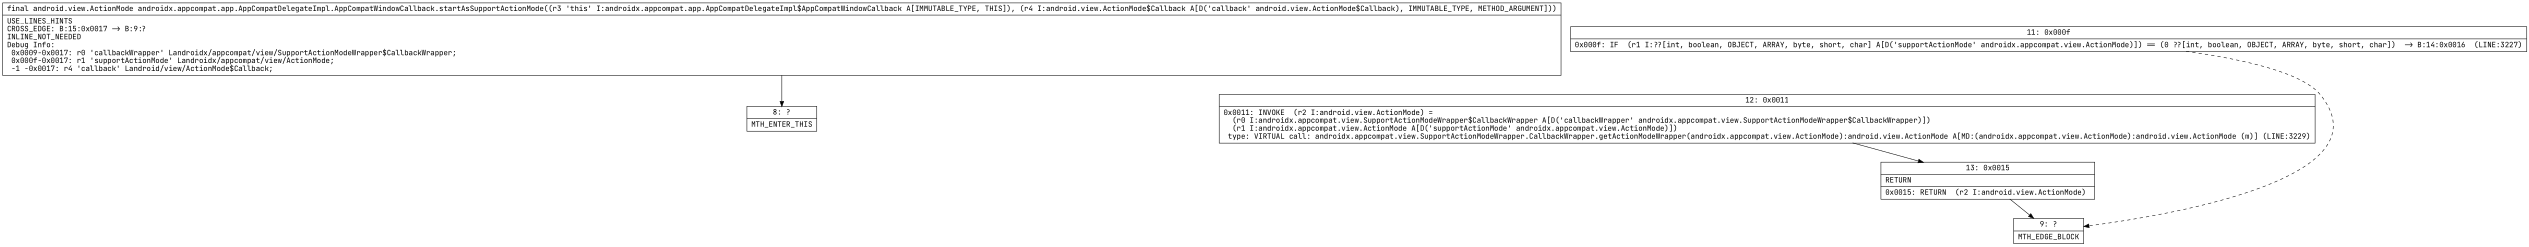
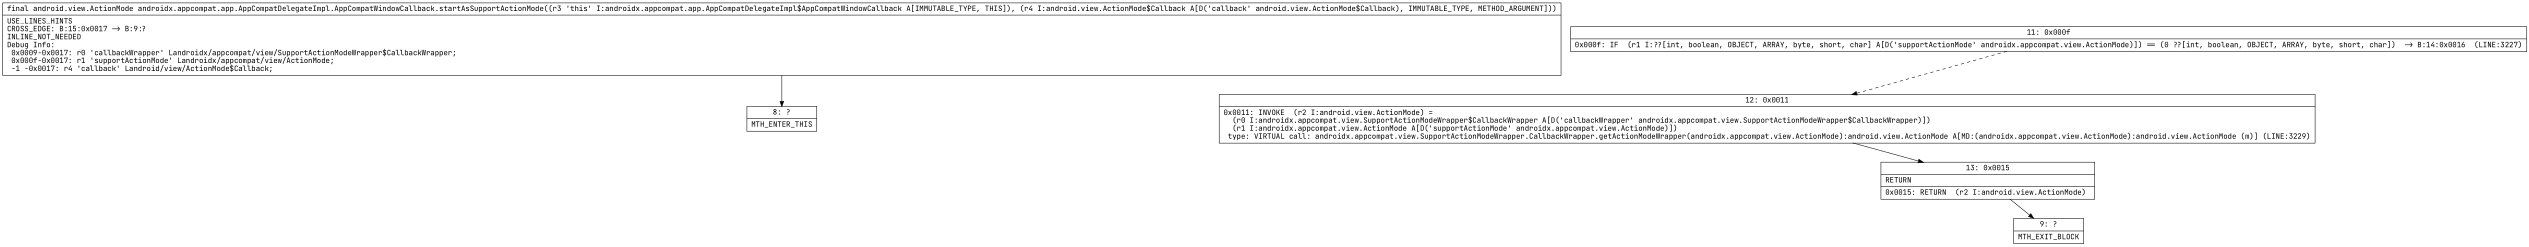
edge "11: 0x000f" -> "9: ?": now "11: 0x000f" -> "12: 0x0011"
node "9: ?": text "MTH_EDGE_BLOCK" -> "MTH_EXIT_BLOCK"
